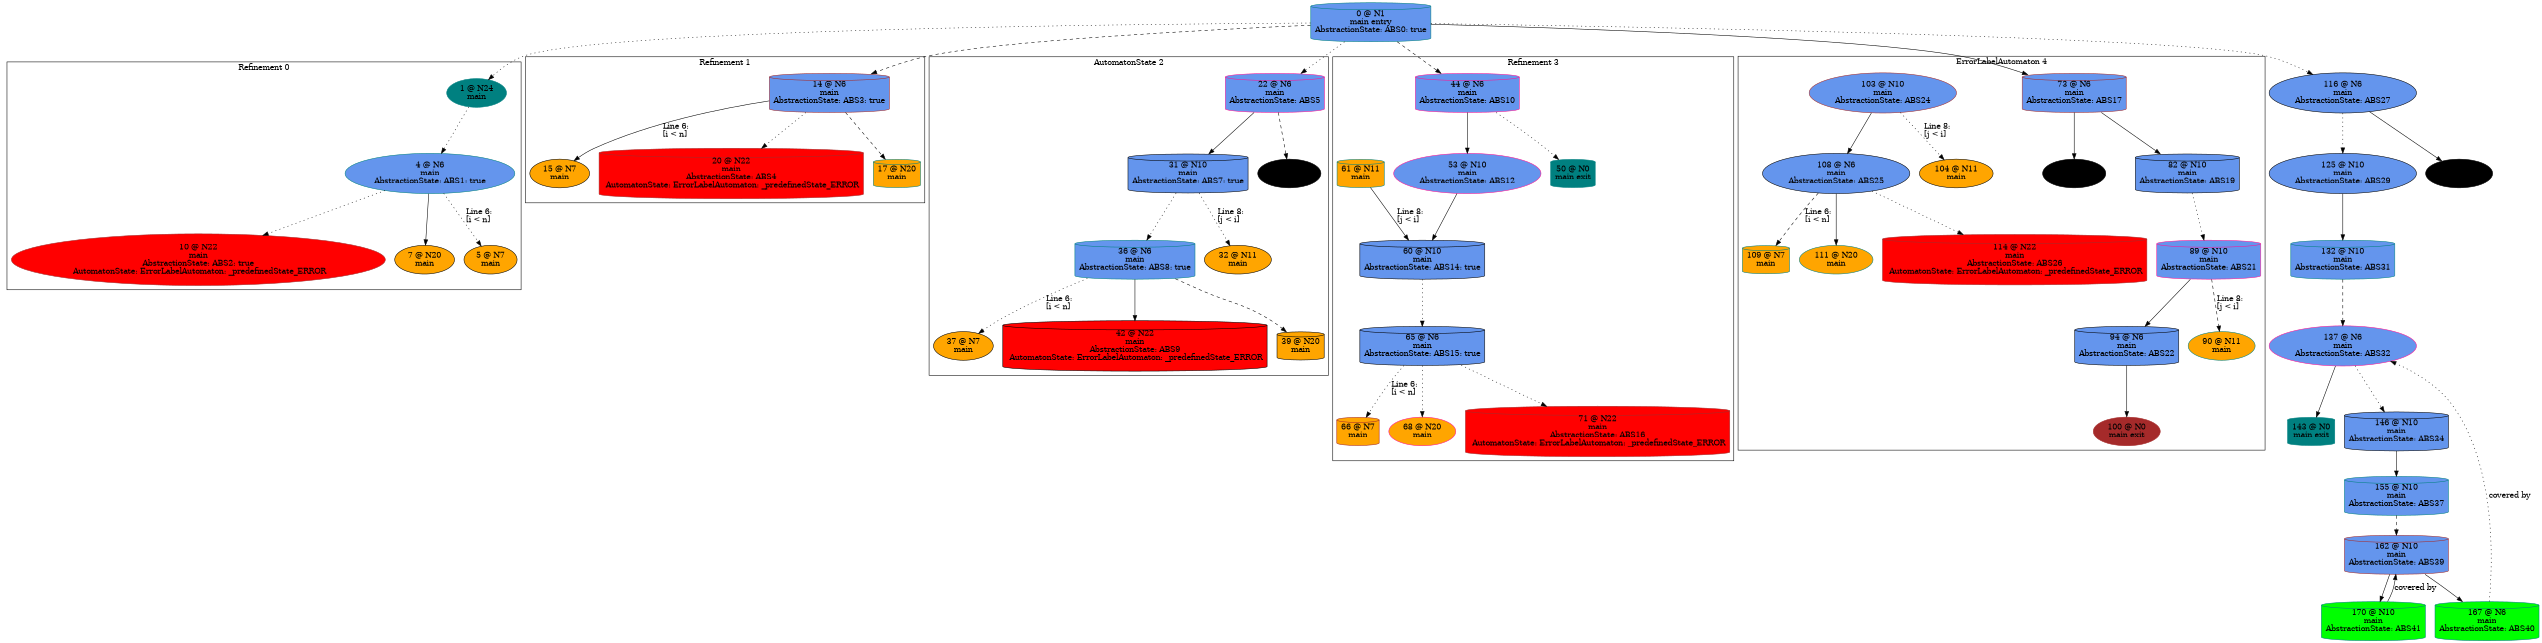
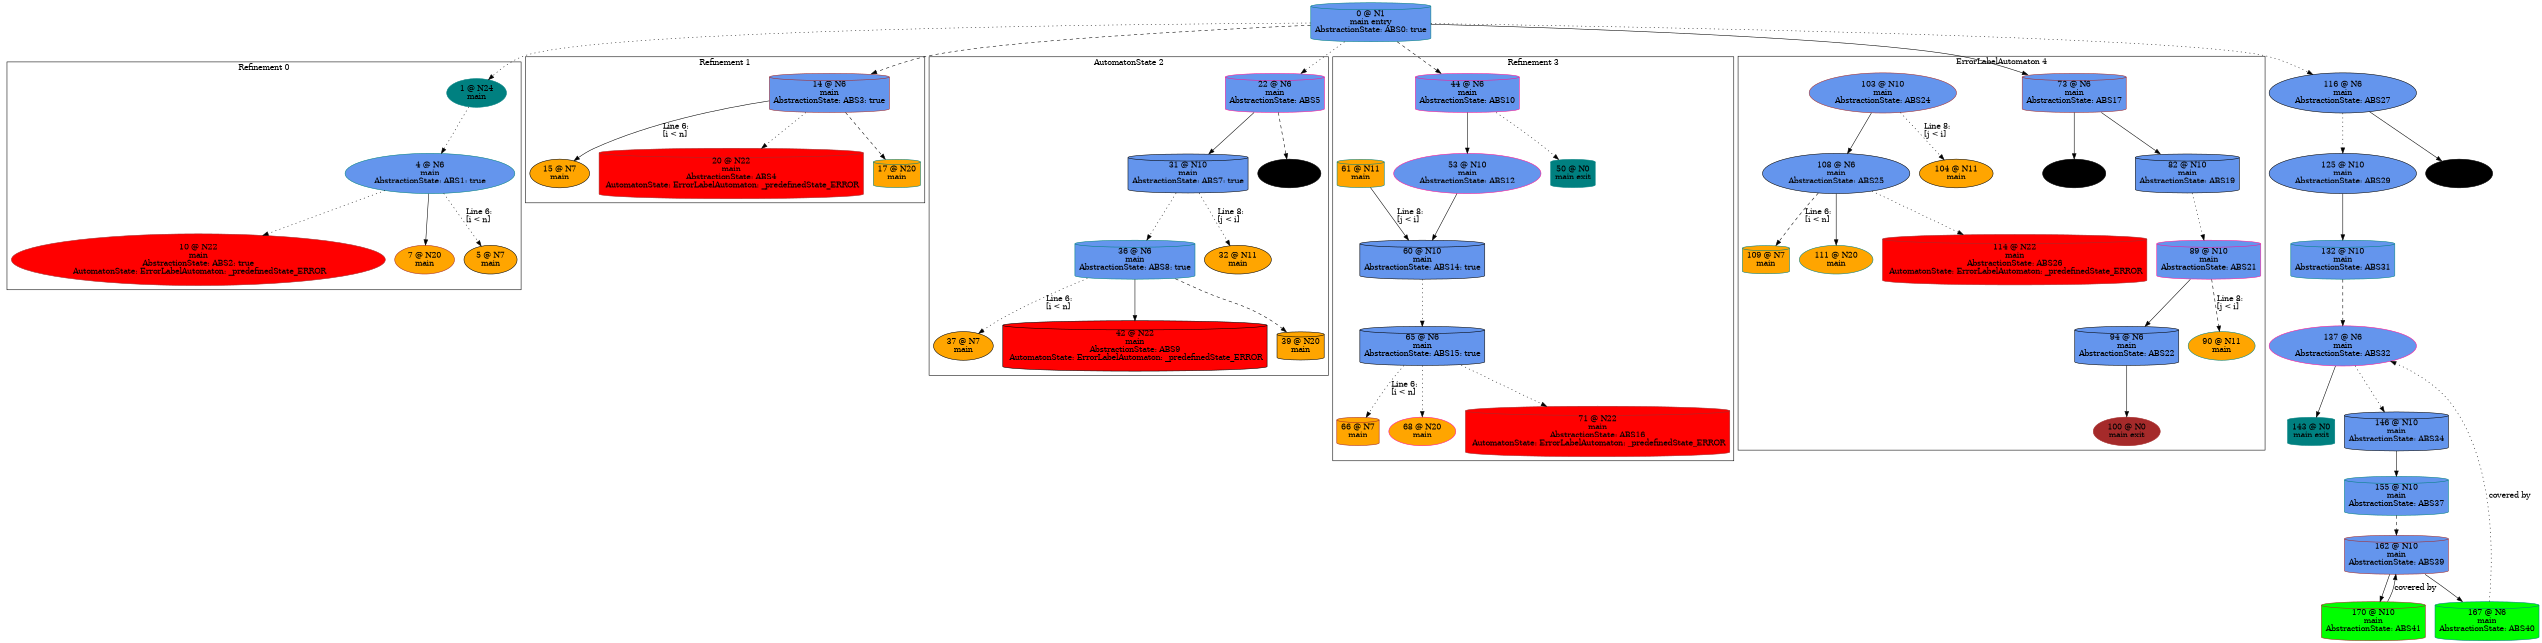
node "7 @ N20 main": color black -> brown
node "170 @ N10 main AbstractionState: ABS41": color teal -> brown
